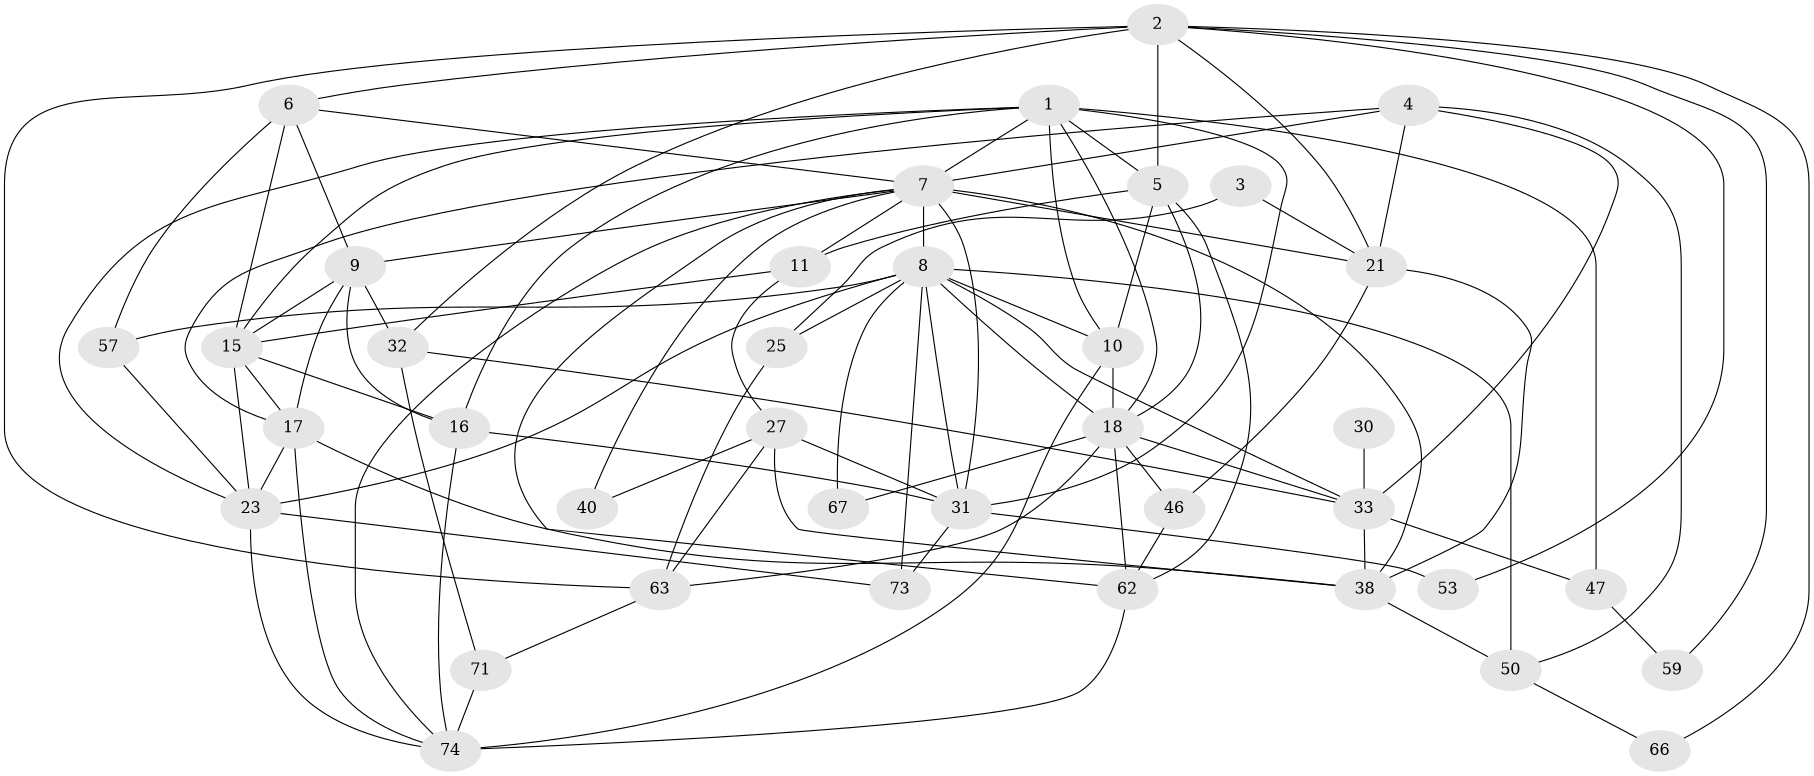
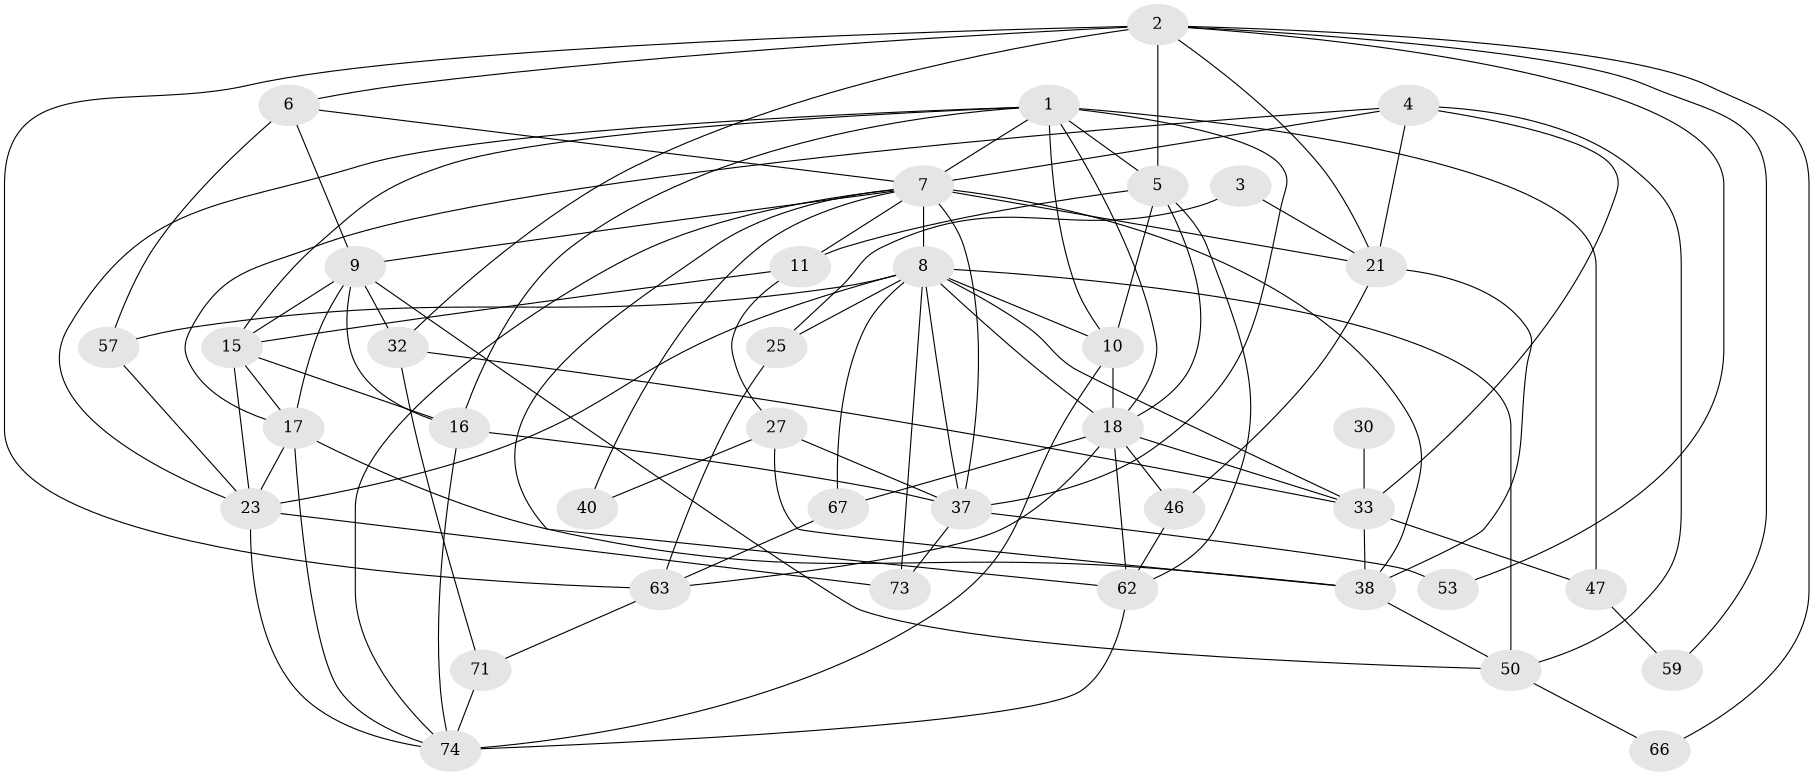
edge "6" -- "15": removed
edge "27" -- "63": now "67" -- "63"
node "31": label "31" -> "37"
edge "9" -- "50": added
